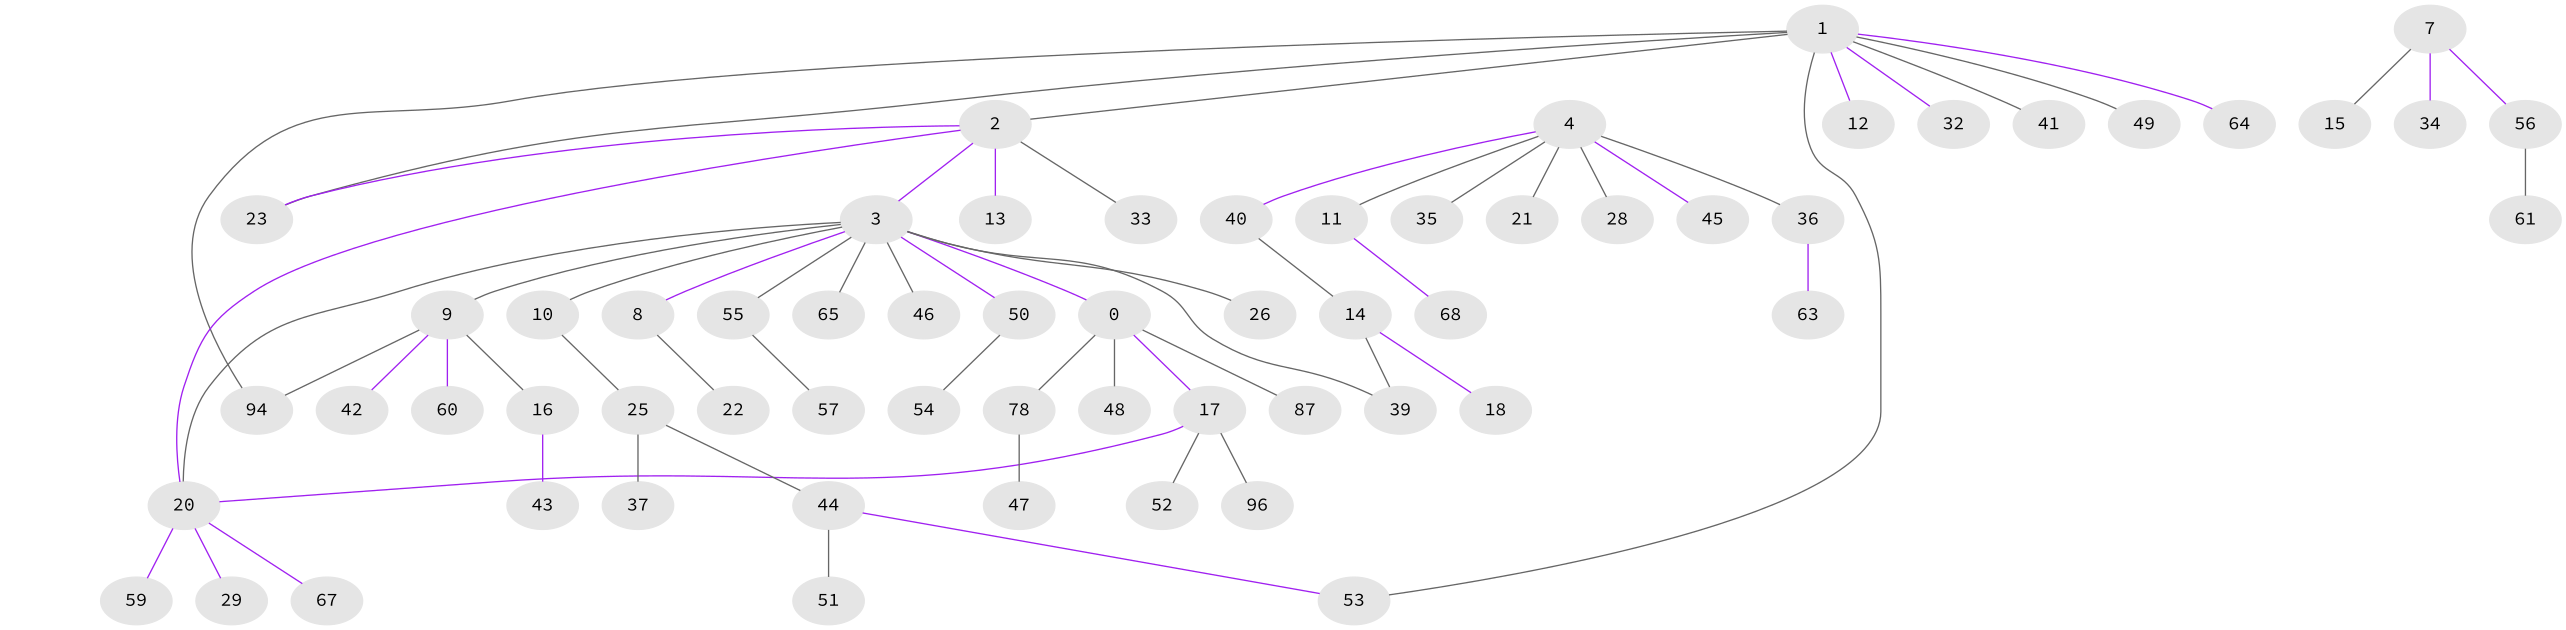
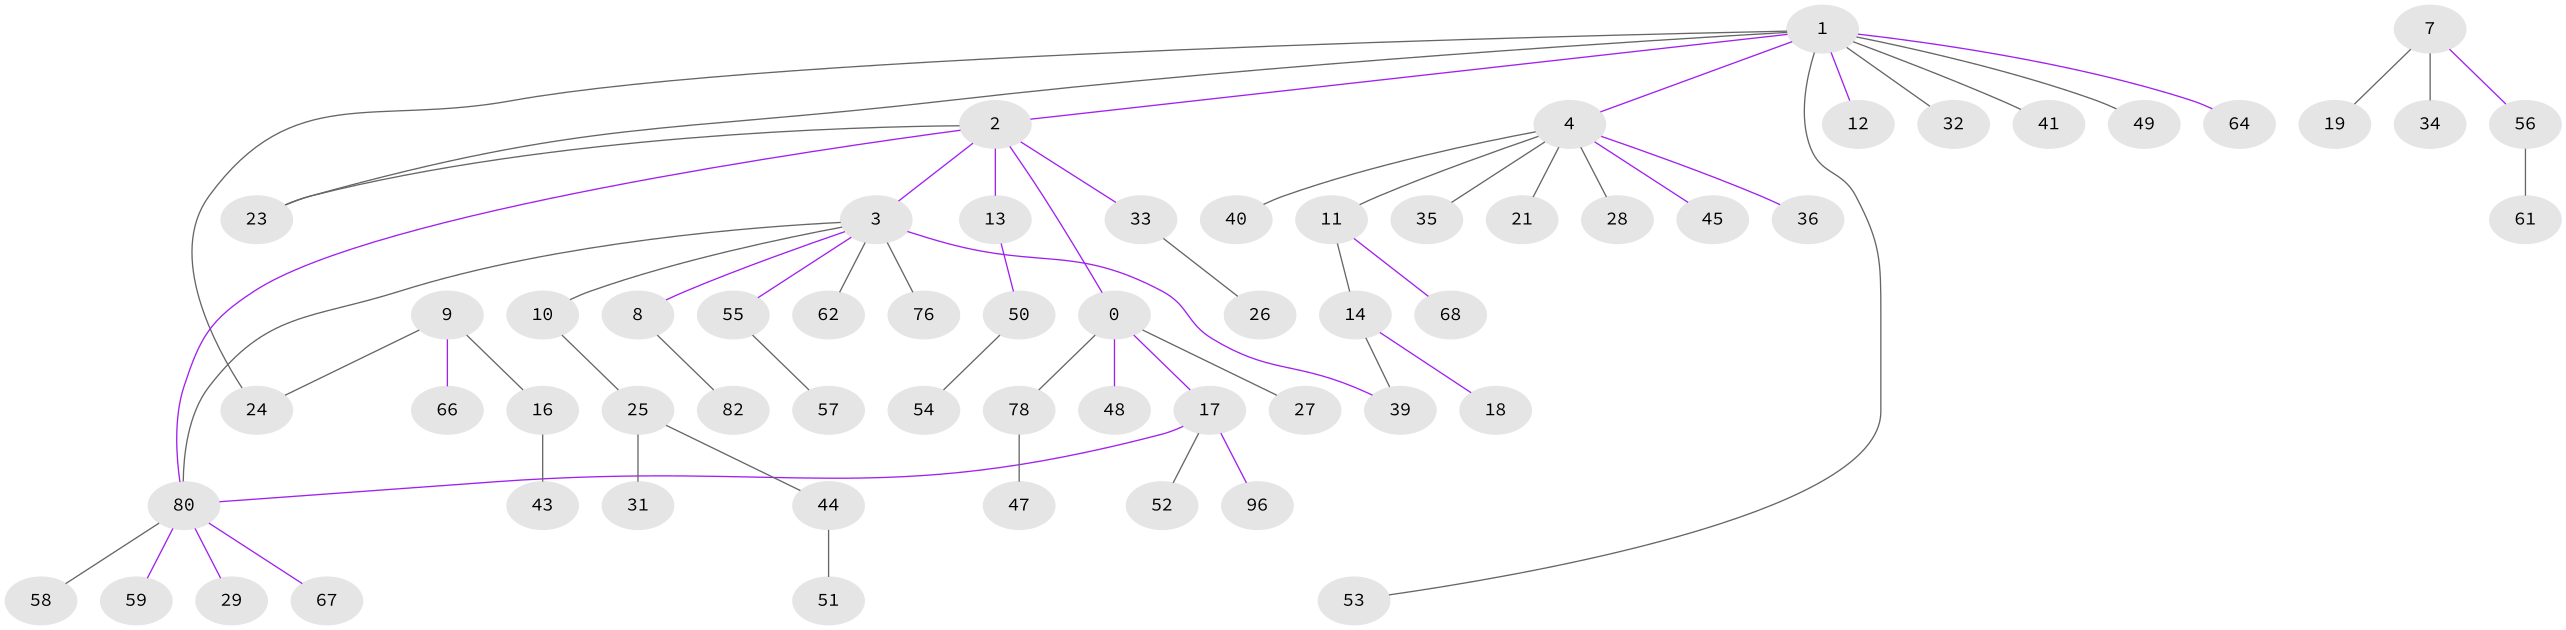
edge "1" -- "2": color gray40 -> purple
edge "1" -- "4": added
edge "1" -- "32": color purple -> gray40
edge "7" -- "34": color purple -> gray40
node "15": label "15" -> "19"
edge "2" -- "23": color purple -> gray40
edge "4" -- "40": color purple -> gray40
edge "4" -- "36": color gray40 -> purple
edge "2" -- "33": color gray40 -> purple
edge "3" -- "9": removed
edge "3" -- "0": now "2" -- "0"
edge "3" -- "55": color gray40 -> purple
edge "3" -- "50": now "13" -- "50"
edge "40" -- "14": now "11" -- "14"
edge "3" -- "26": now "33" -- "26"
edge "3" -- "39": color gray40 -> purple
node "65": label "65" -> "62"
node "46": label "46" -> "76"
node "63": removed
edge "0" -- "48": color gray40 -> purple
node "94": label "94" -> "24"
node "42": removed
node "60": label "60" -> "66"
node "22": label "22" -> "82"
node "87": label "87" -> "27"
edge "16" -- "43": color purple -> gray40
edge "17" -- "96": color gray40 -> purple
node "20": label "20" -> "80"
node "37": label "37" -> "31"
edge "44" -- "53": removed
node "58": added
